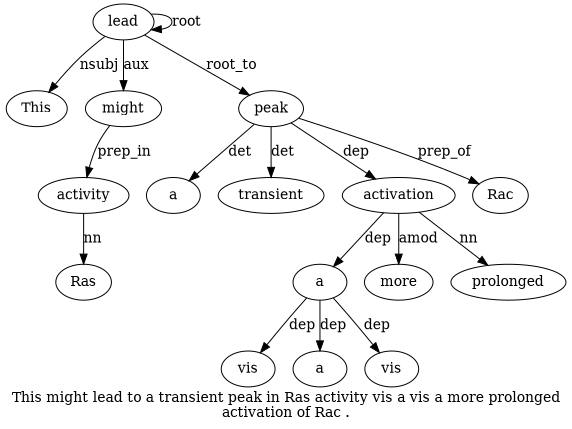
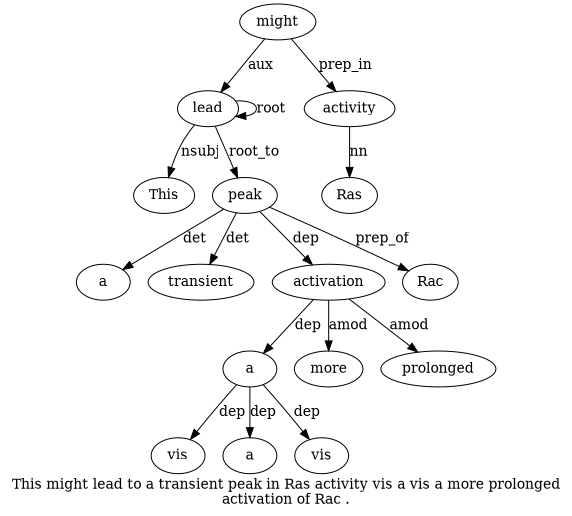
edge "lead" -> "might": reversed
edge "activation" -> "prolonged": label "nn" -> "amod"
